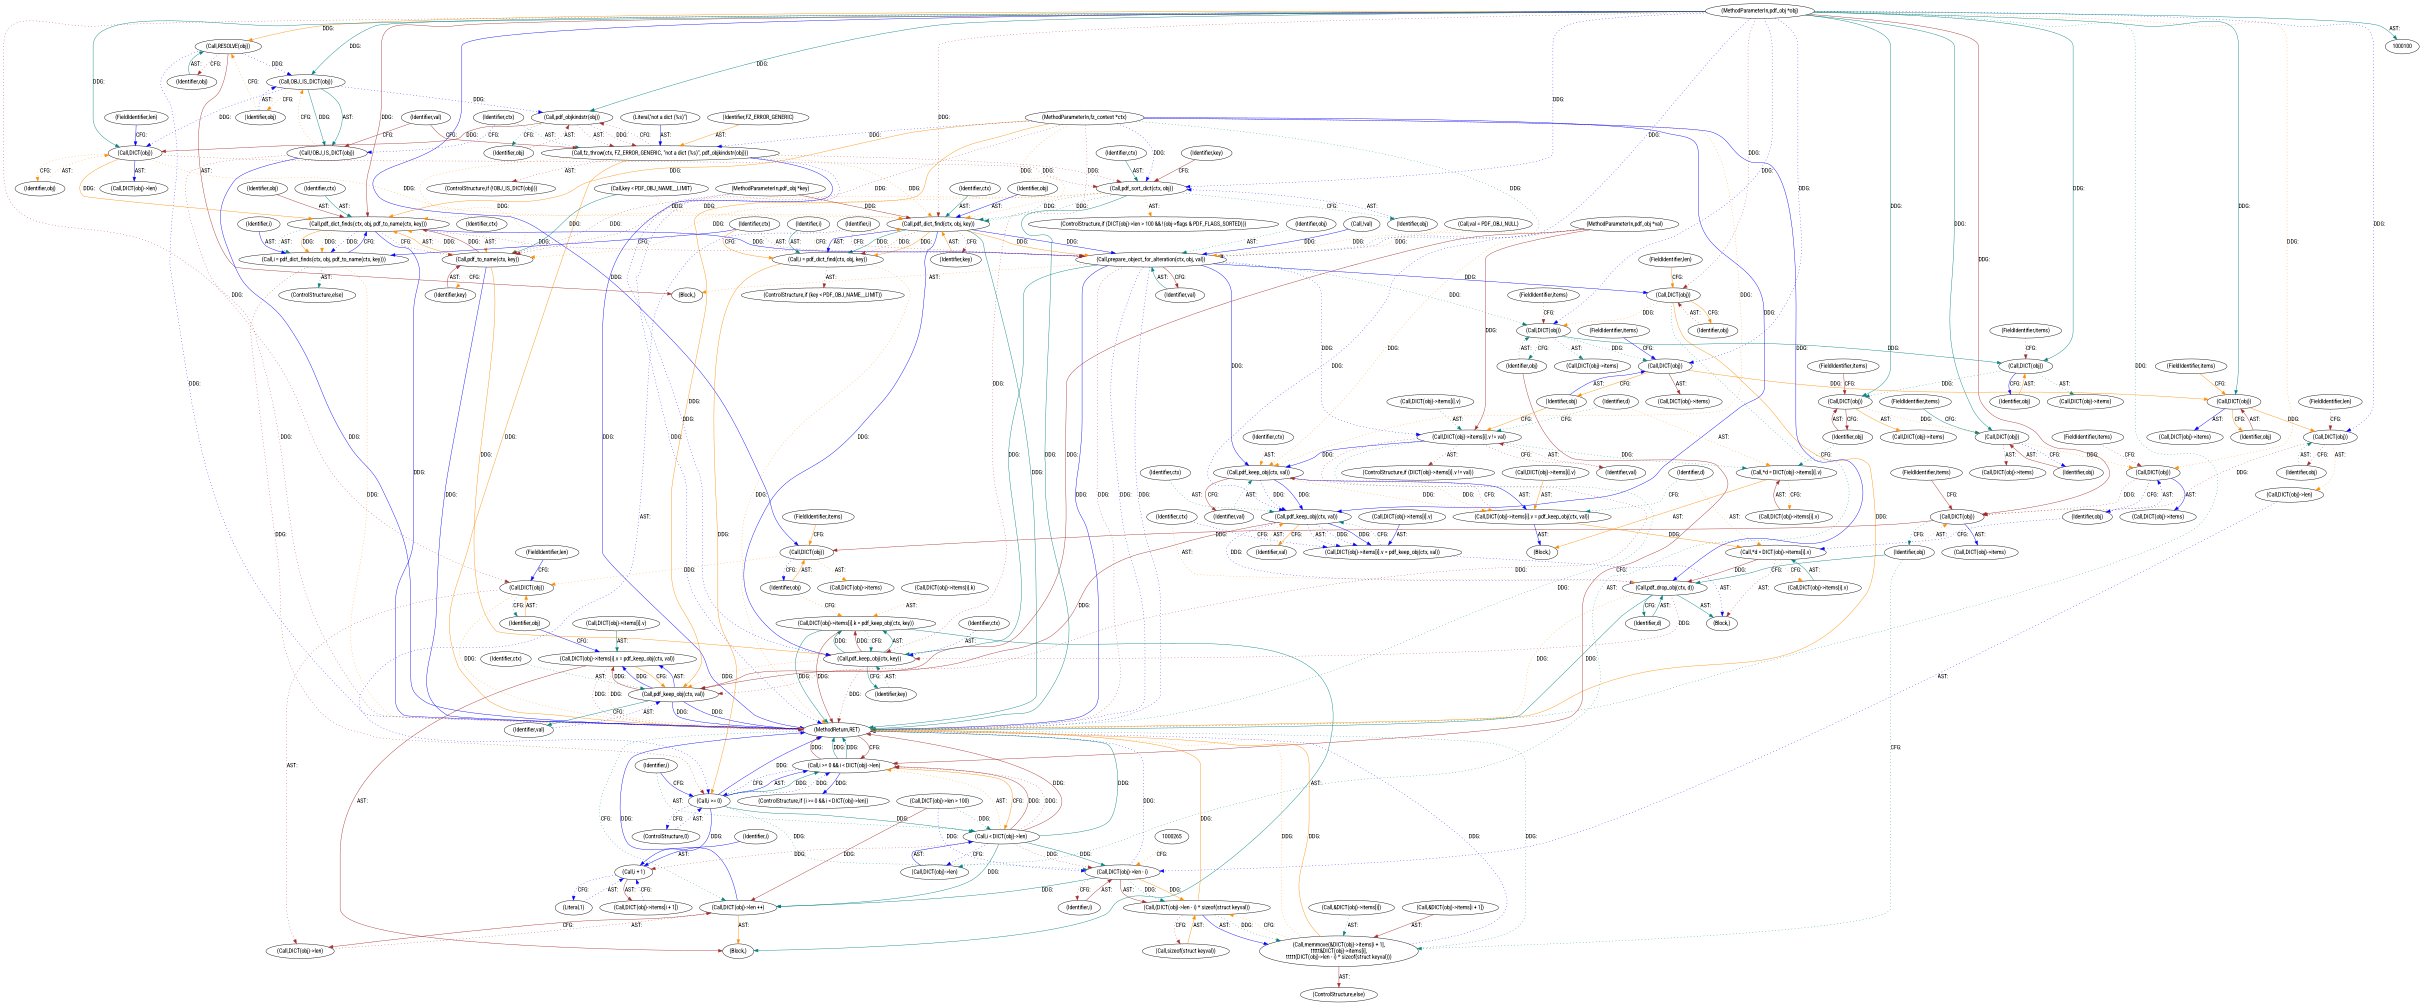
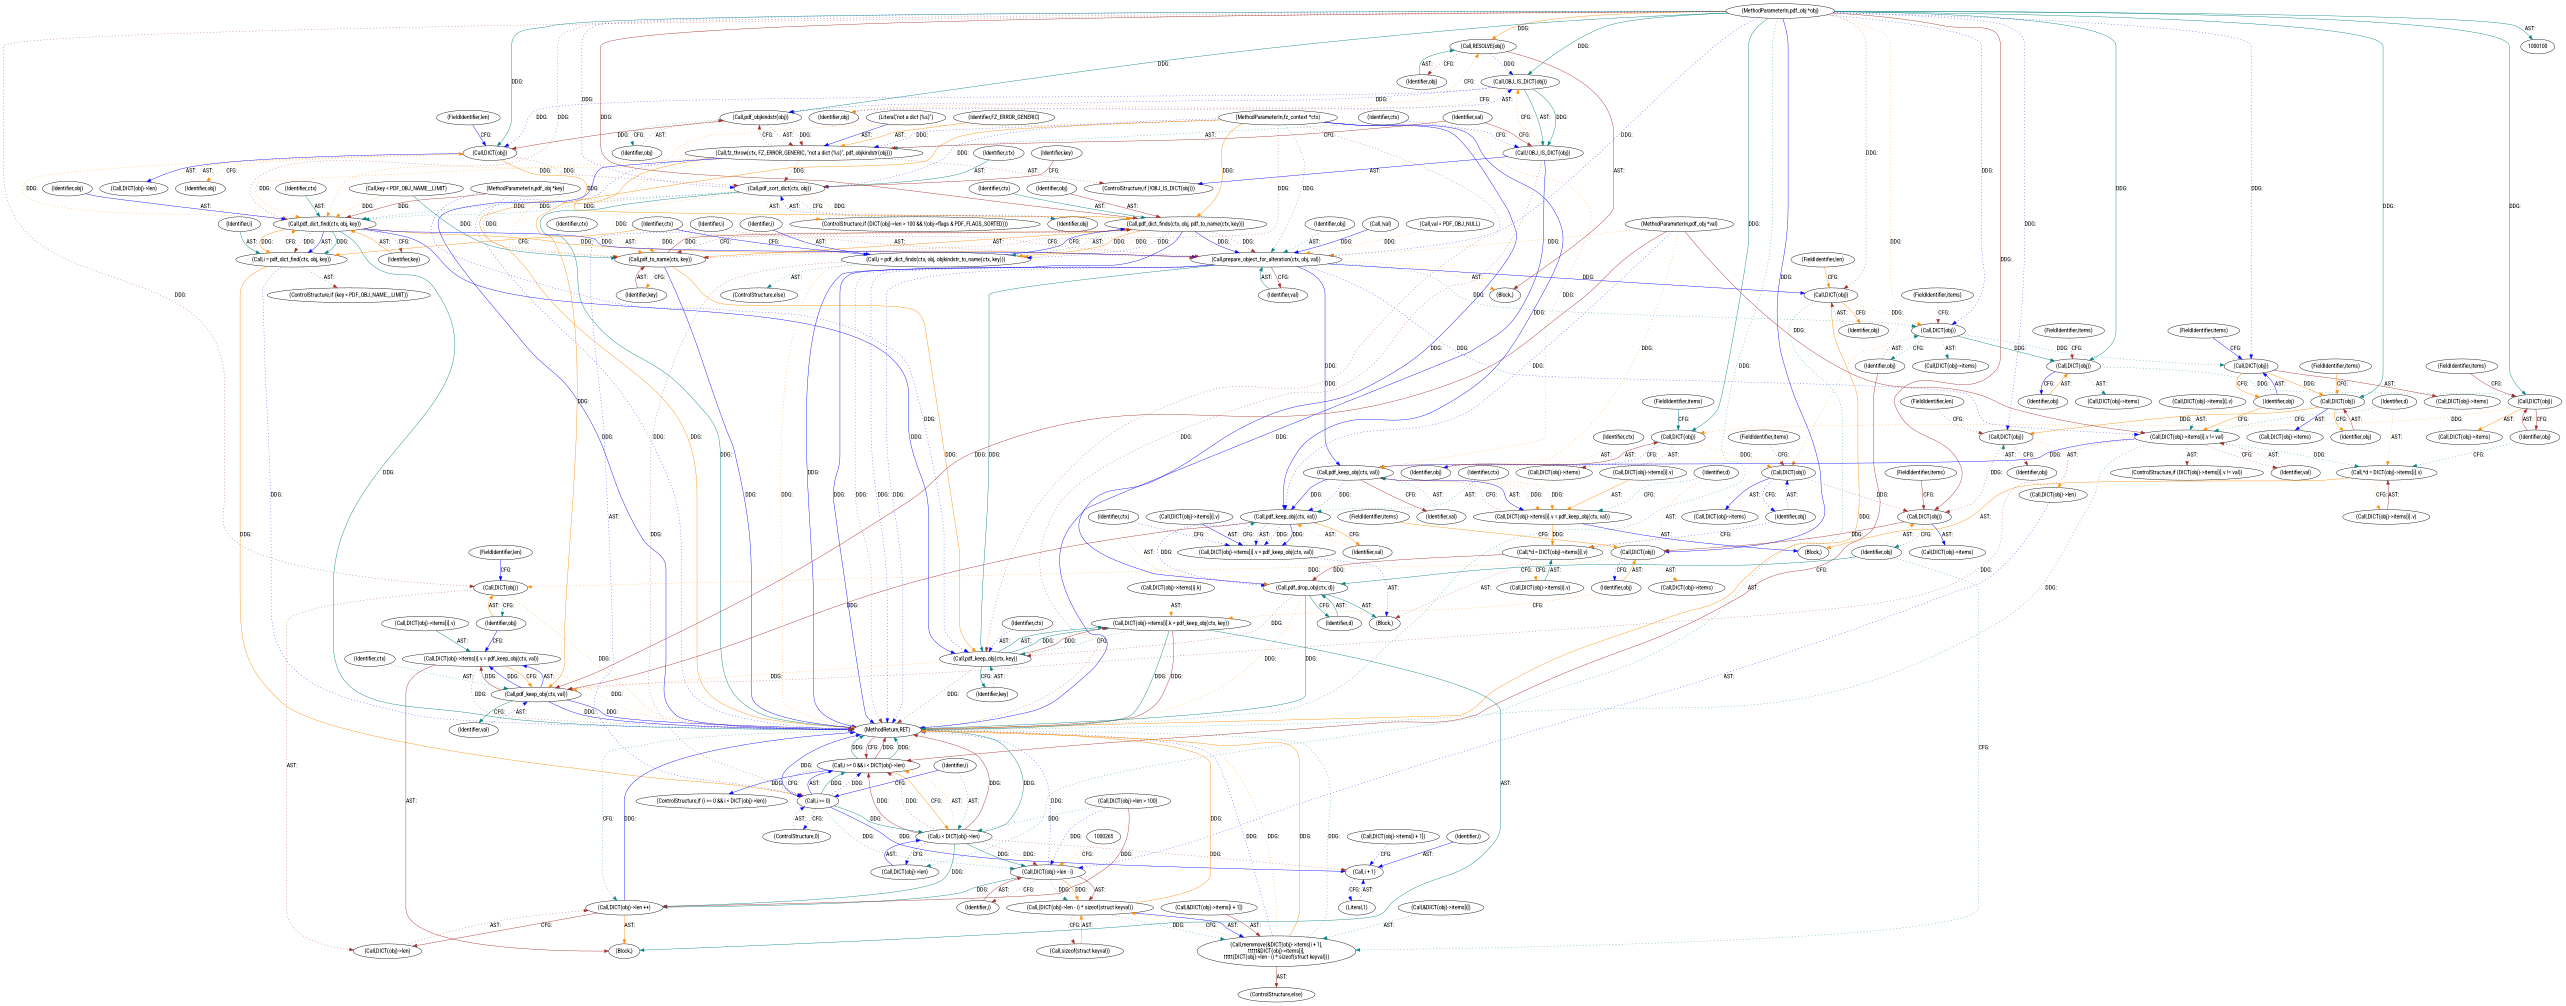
edge "(Call,!OBJ_IS_DICT(obj))" -> "(ControlStructure,if (!OBJ_IS_DICT(obj)))": added, label "AST:"
node "(Call,i = pdf_dict_finds(ctx, obj, pdf_to_name(ctx, key)))": label "(Call,i = pdf_dict_finds(ctx, obj, pdf_to_name(ctx, key)))" -> "(Call,i = pdf_dict_finds(ctx, obj, objkindstr_to_name(ctx, key)))"
edge "(Call,i = pdf_dict_find(ctx, obj, key))" -> "(MethodReturn,RET)": color darkorange -> blue
edge "(Call,RESOLVE(obj))" -> "(MethodReturn,RET)": removed, label "DDG:"
edge "(Call,i + 1)" -> "(Call,DICT(obj)->items[i + 1])": removed, label "AST:"
